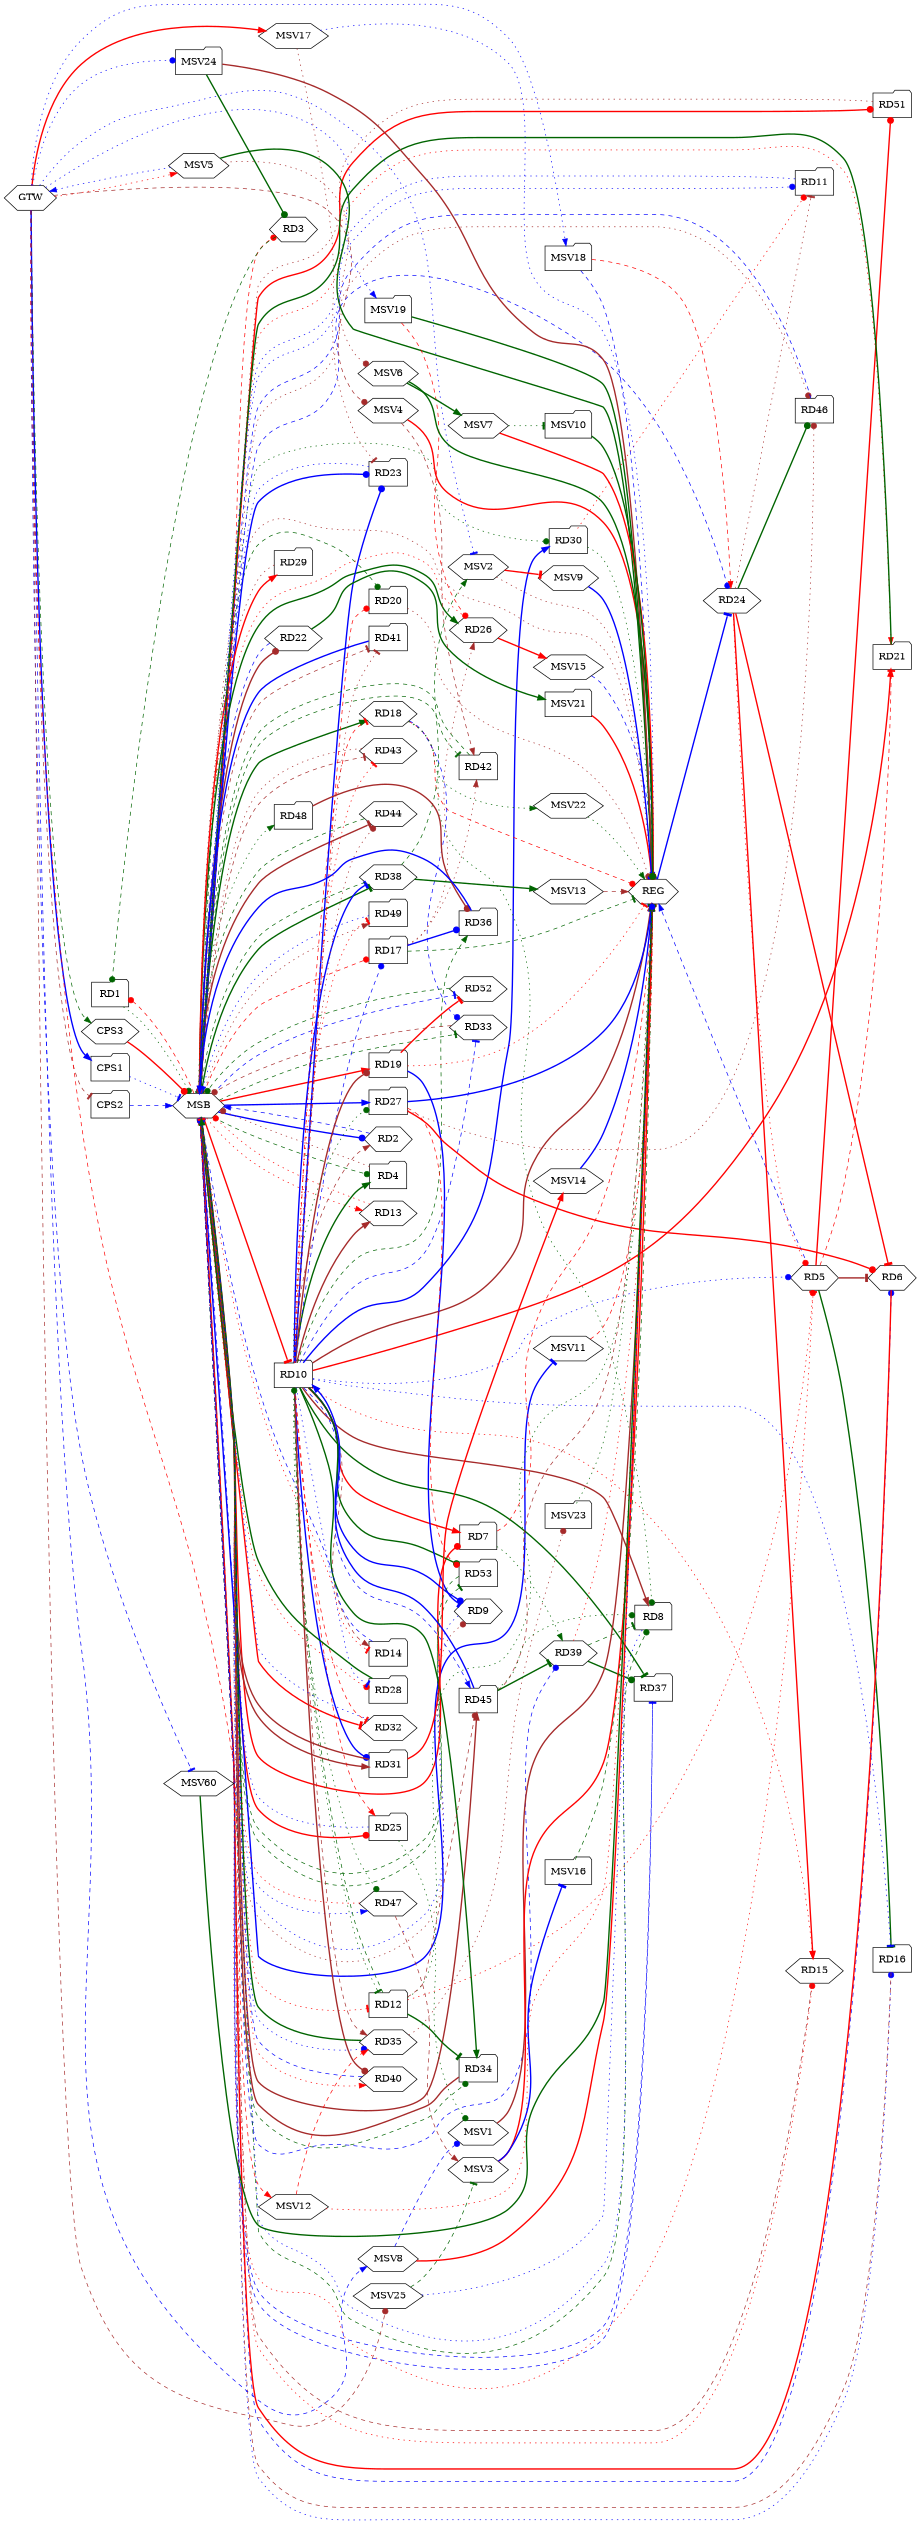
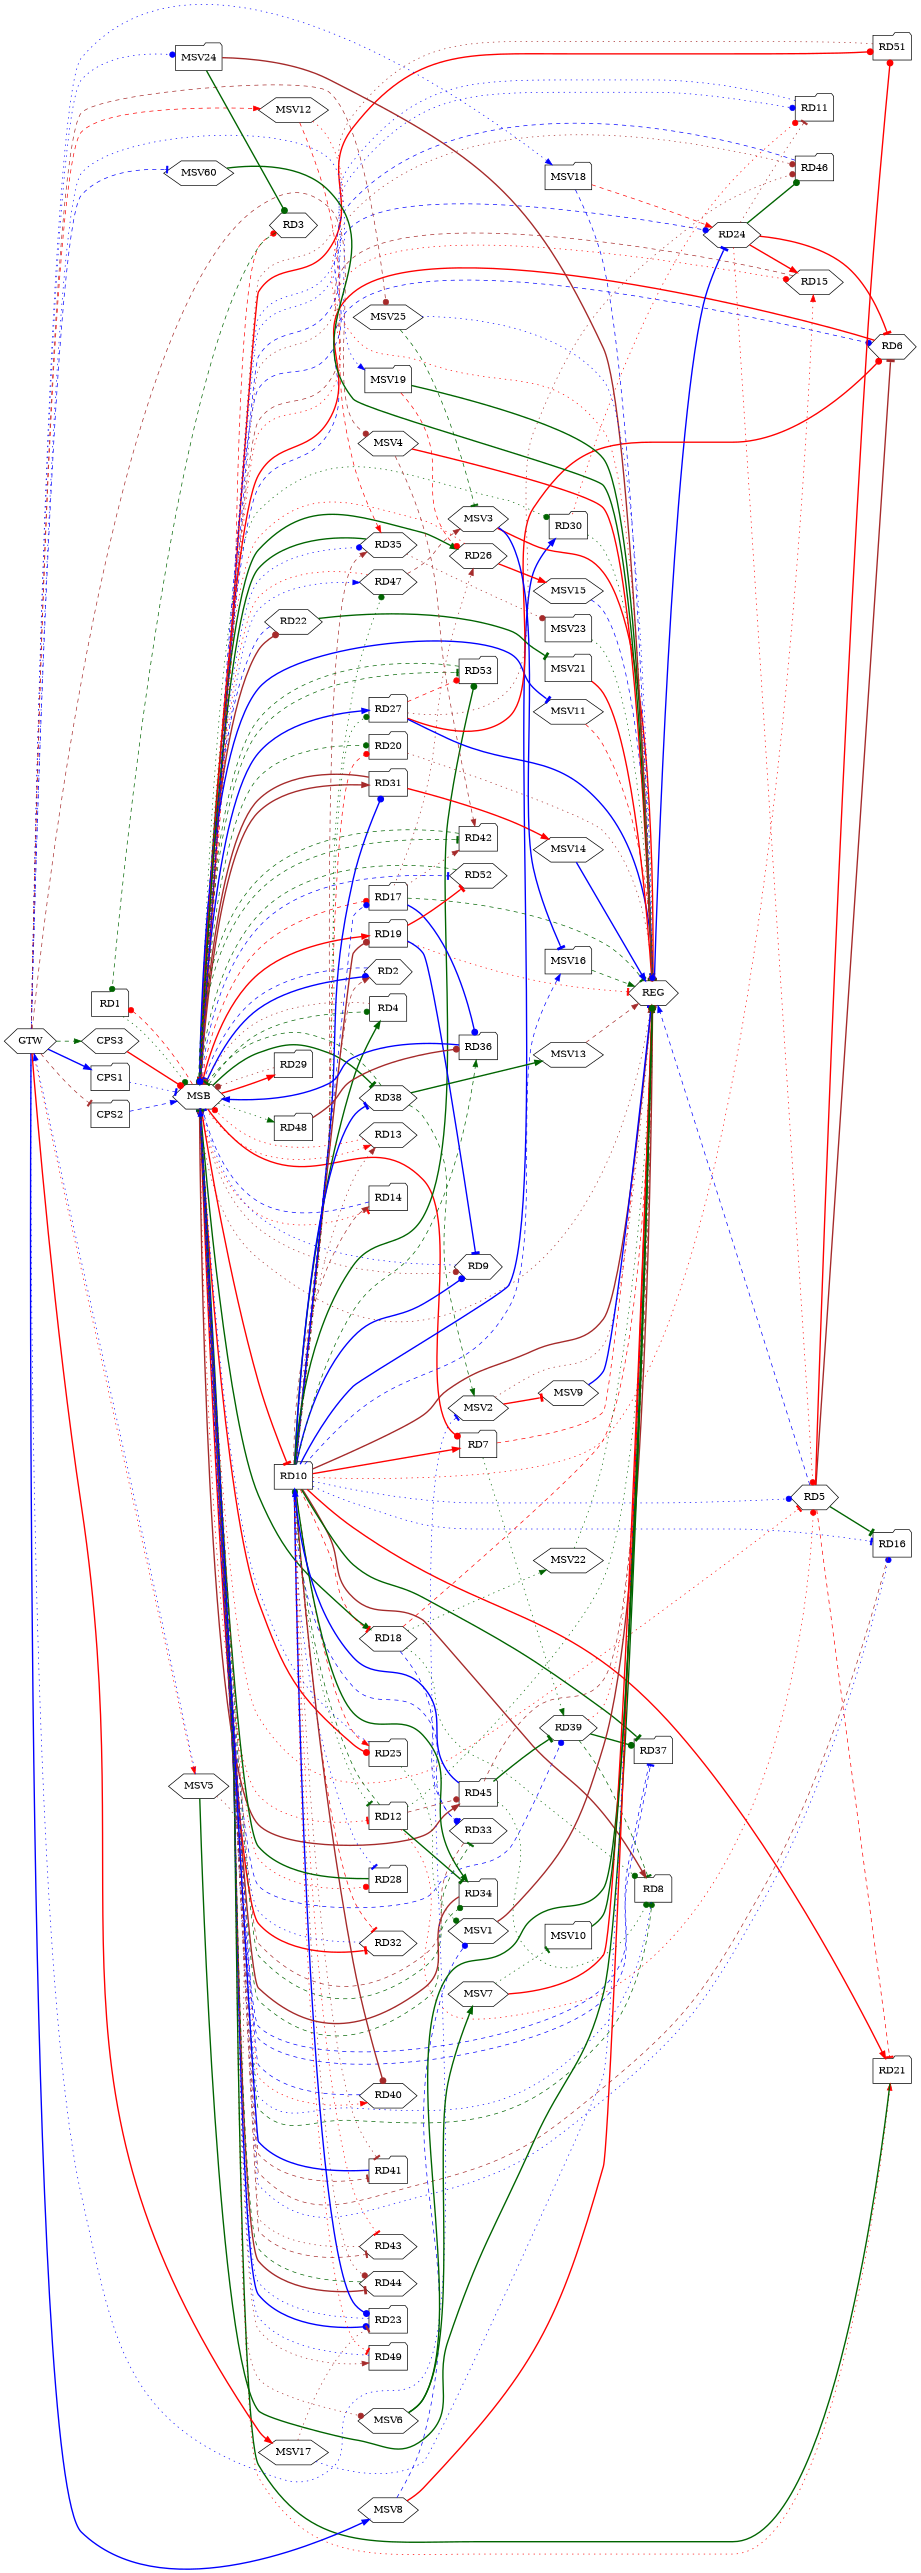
edge "RD22" -> "MSV21": arrowhead normal -> tee
edge "RD10" -> "RD13": style bold -> dotted
edge "GTW" -> "MSV8": style dashed -> bold
edge "RD10" -> "RD45": now "RD10" -> "MSV16"
edge "RD15" -> "MSB": arrowhead normal -> tee
